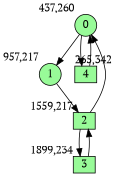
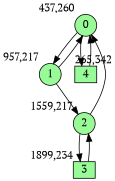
edge "1 957,217" -> "0 437,260": added
node "2 1559,217": shape box -> circle
